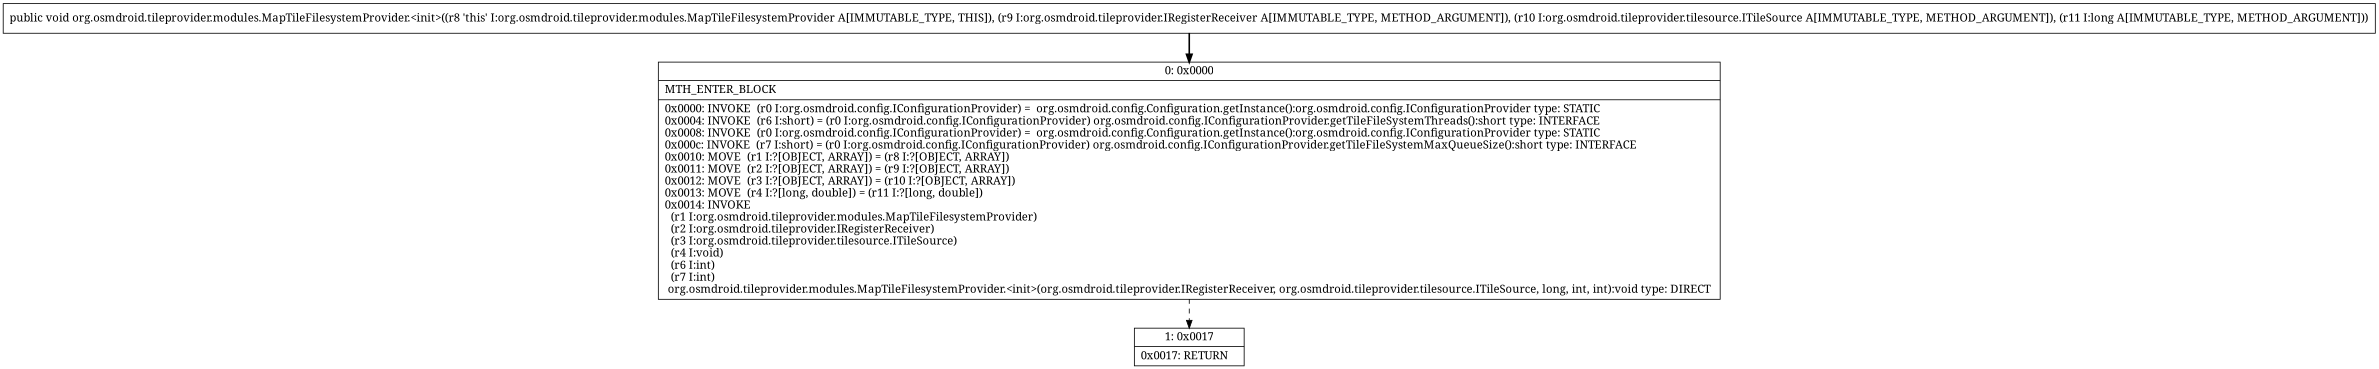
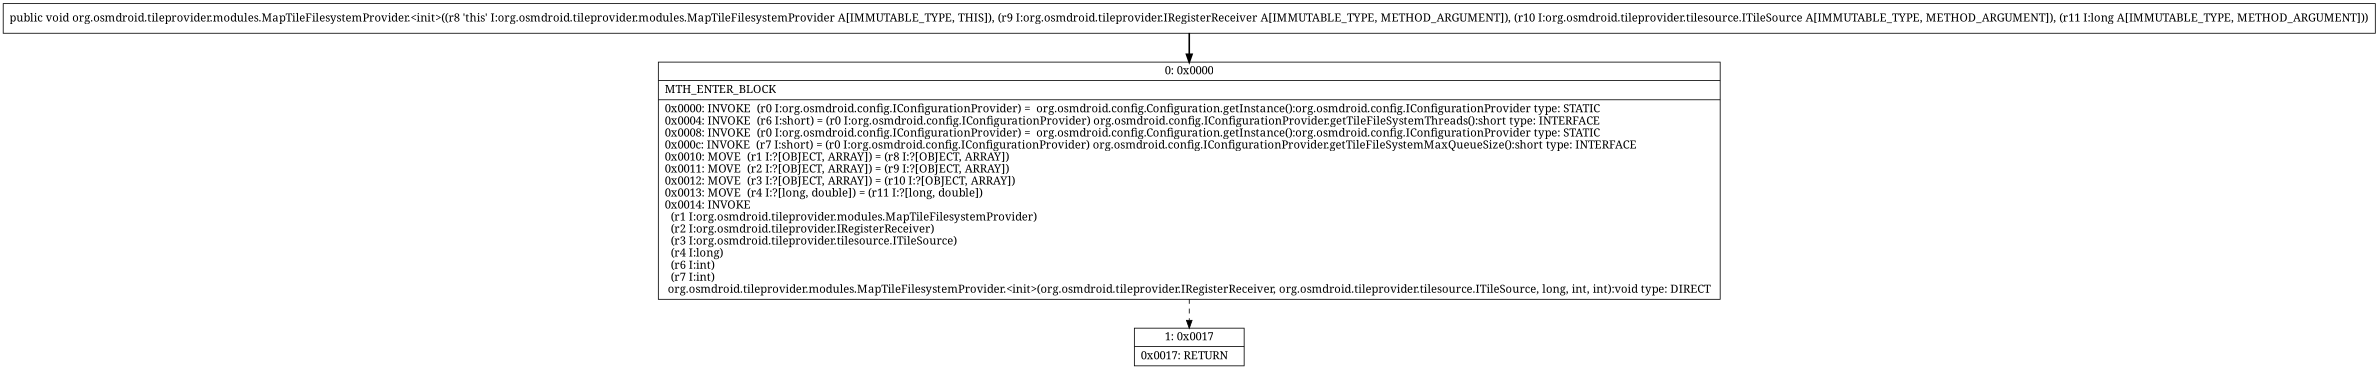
node "0: 0x0000": text "(r4 I:void)" -> "(r4 I:long)"
